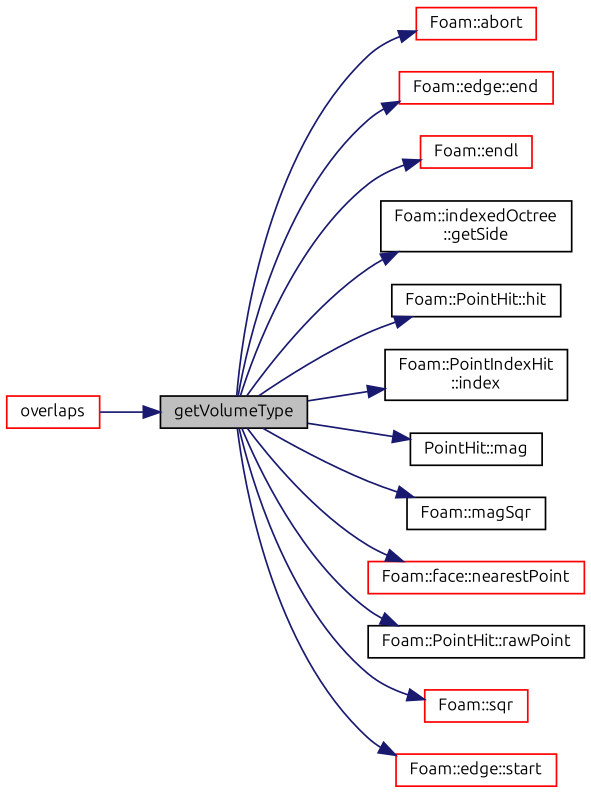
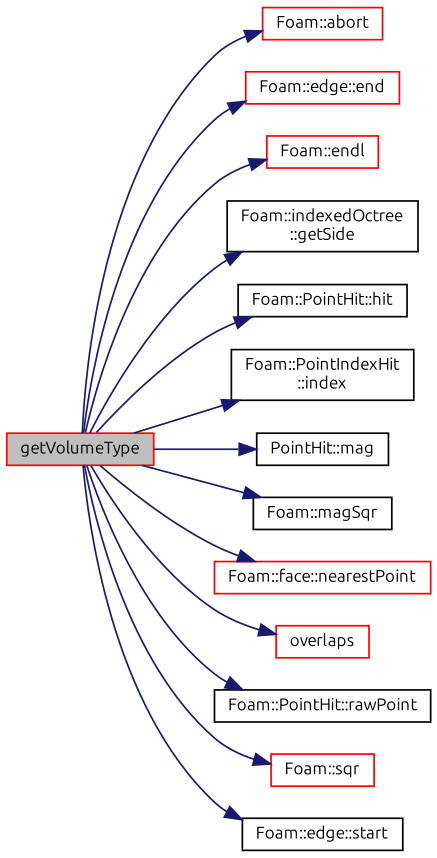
edge "overlaps" -> "getVolumeType": reversed
node "getVolumeType": color black -> red
node "Foam::edge::start": color red -> black
